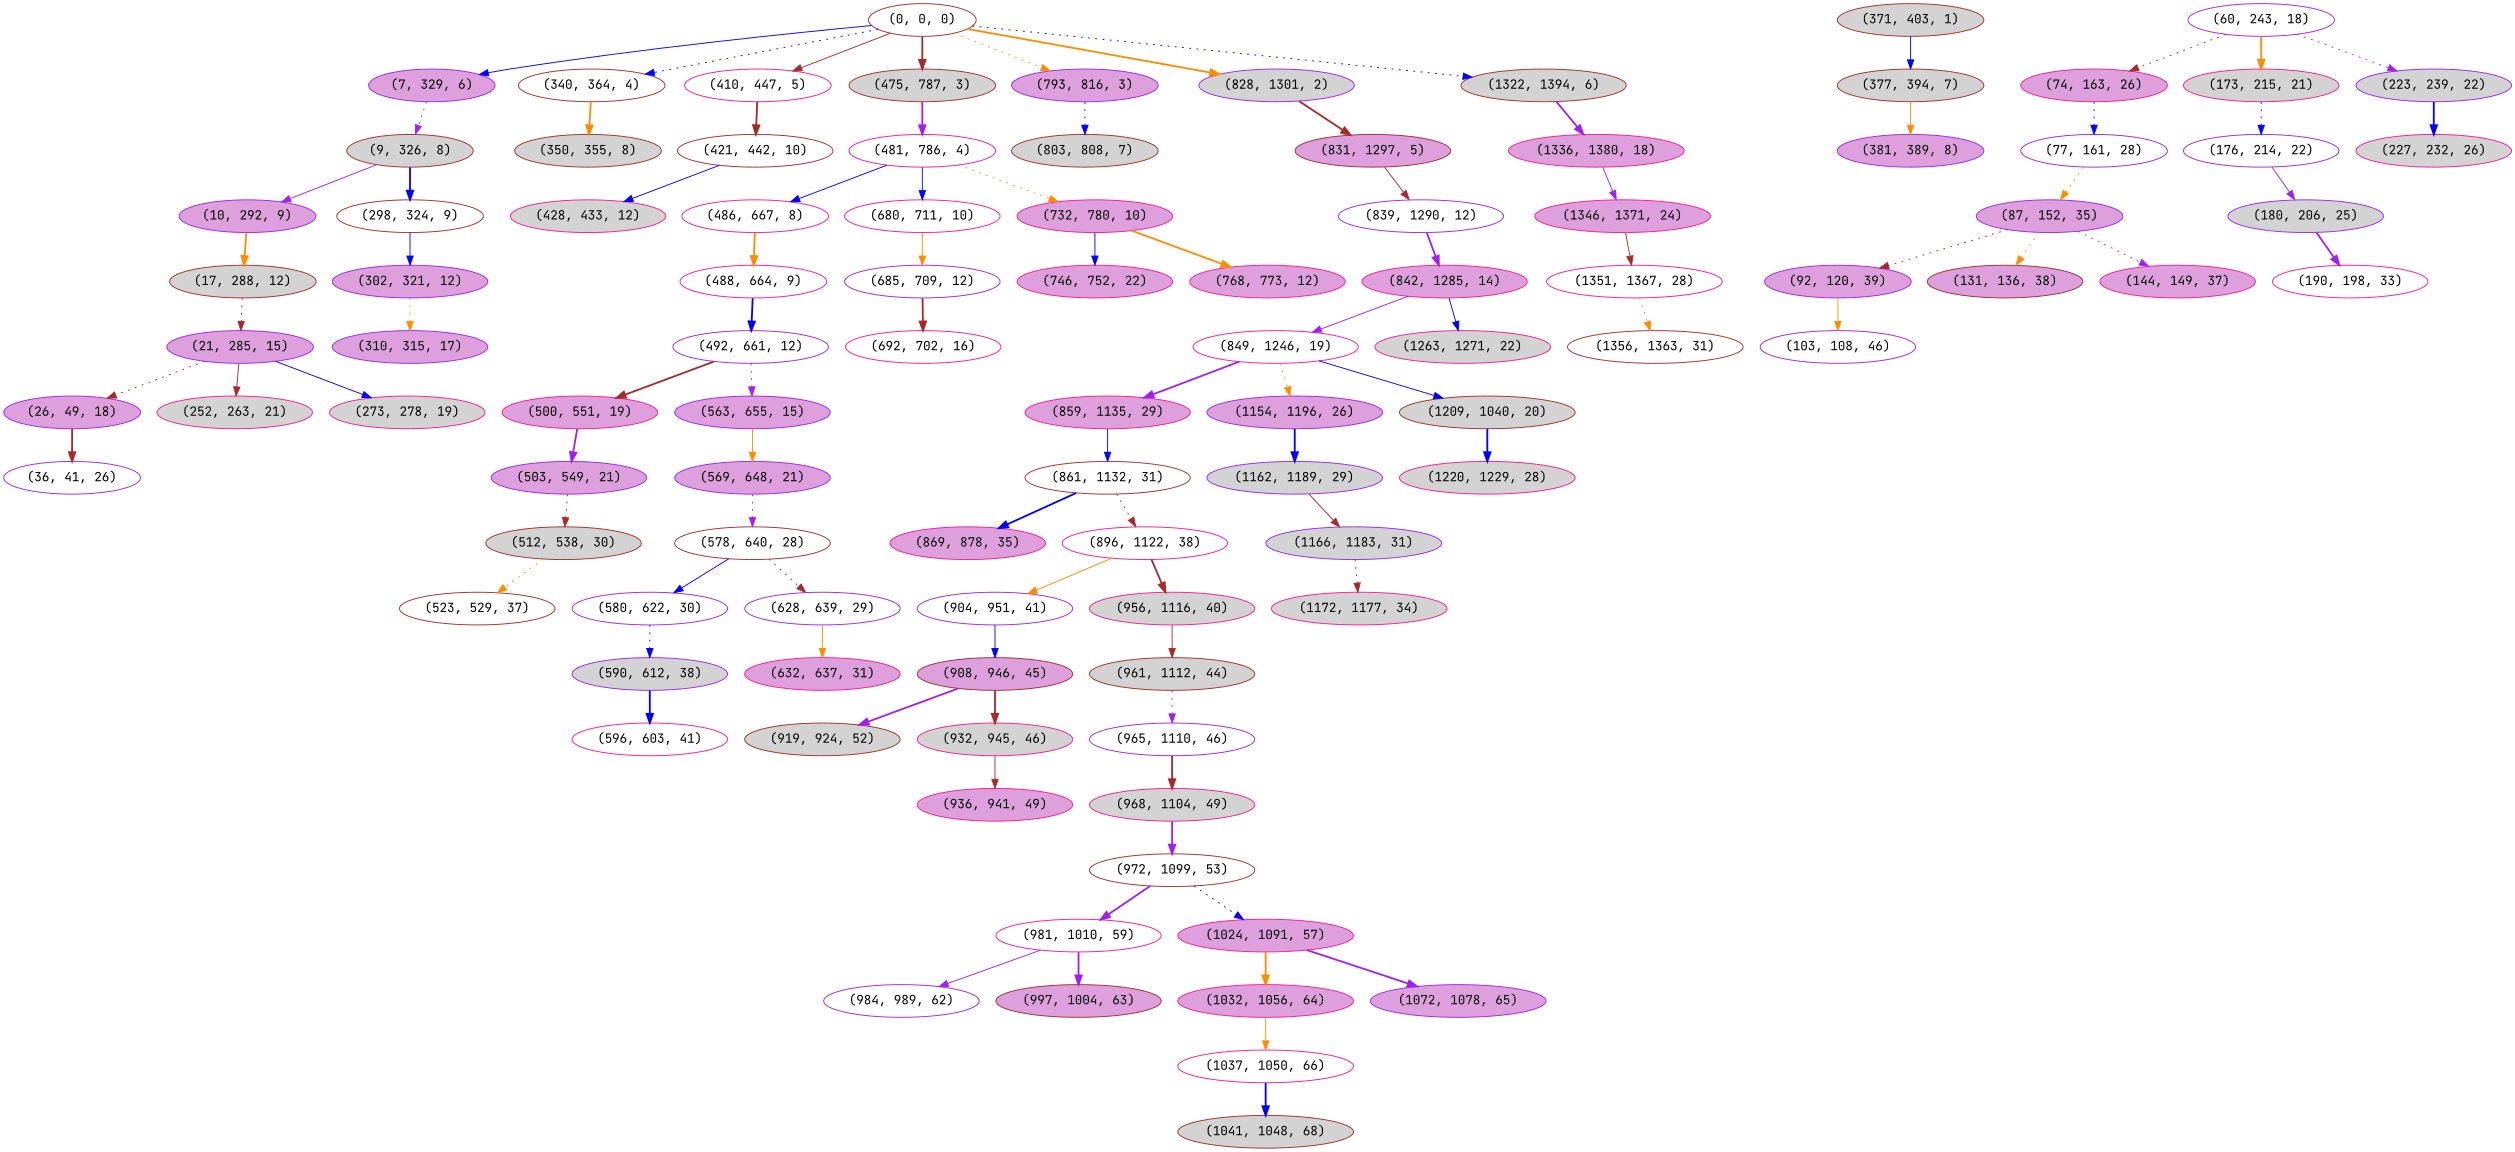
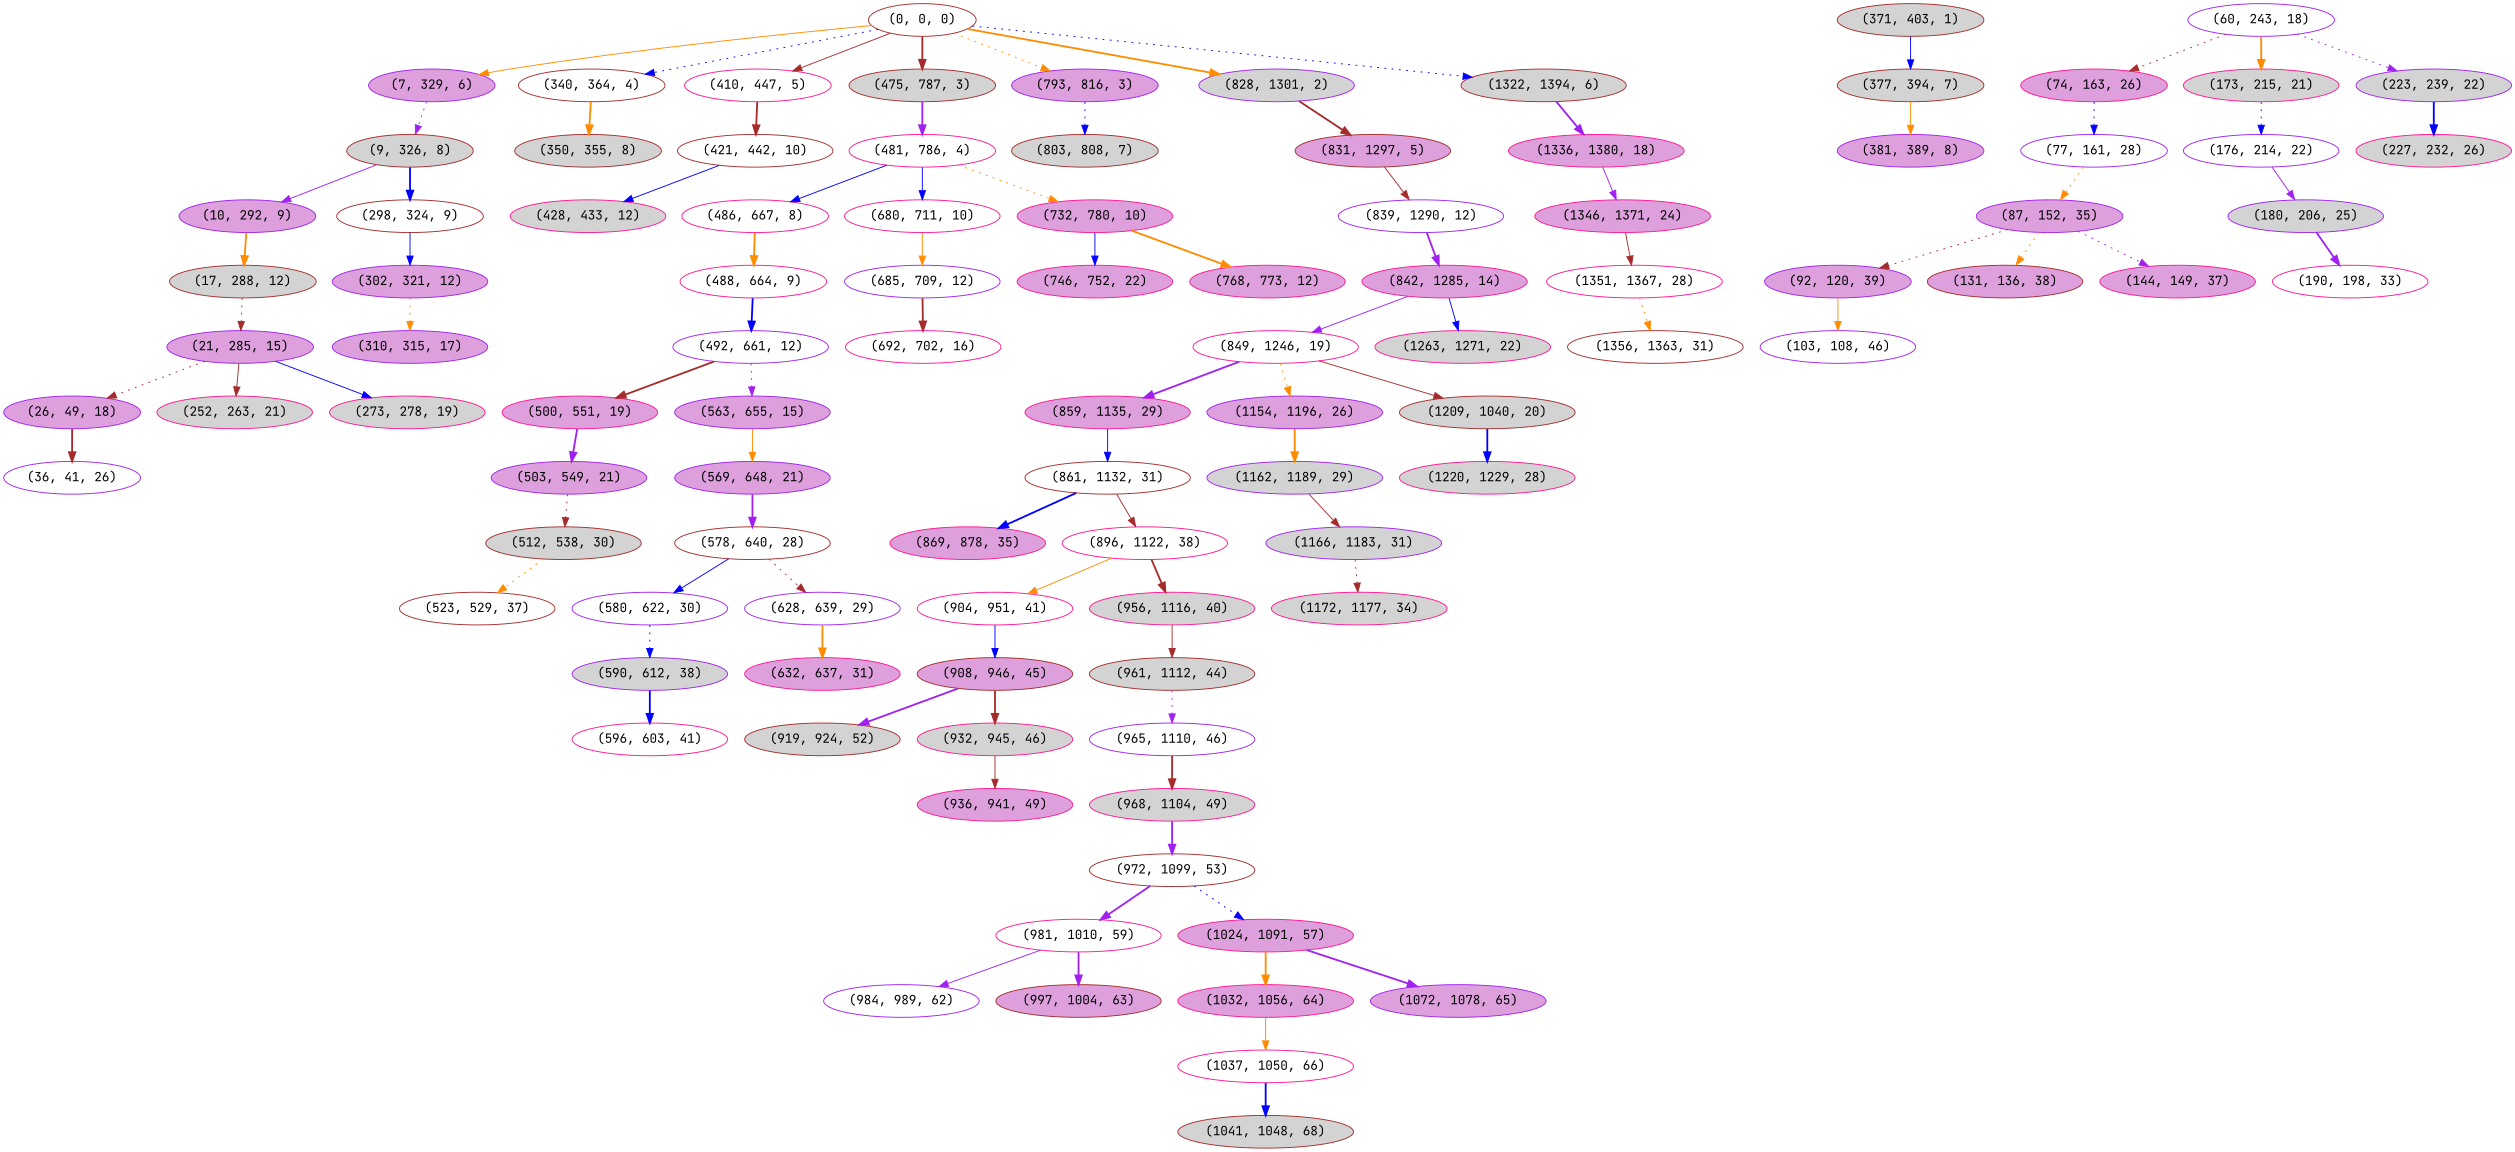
edge "(0, 0, 0)" -> "(7, 329, 6)": color blue -> darkorange
edge "(849, 1246, 19)" -> "(1209, 1040, 20)": color blue -> brown
edge "(1154, 1196, 26)" -> "(1162, 1189, 29)": color blue -> darkorange
edge "(569, 648, 21)" -> "(578, 640, 28)": style dotted -> bold
edge "(861, 1132, 31)" -> "(896, 1122, 38)": style dotted -> solid
node "(904, 951, 41)": color purple -> deeppink
edge "(628, 639, 29)" -> "(632, 637, 31)": style solid -> bold
